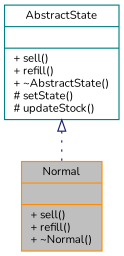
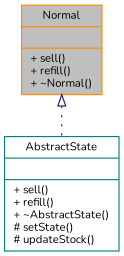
edge "Normal" -> "AbstractState": reversed
